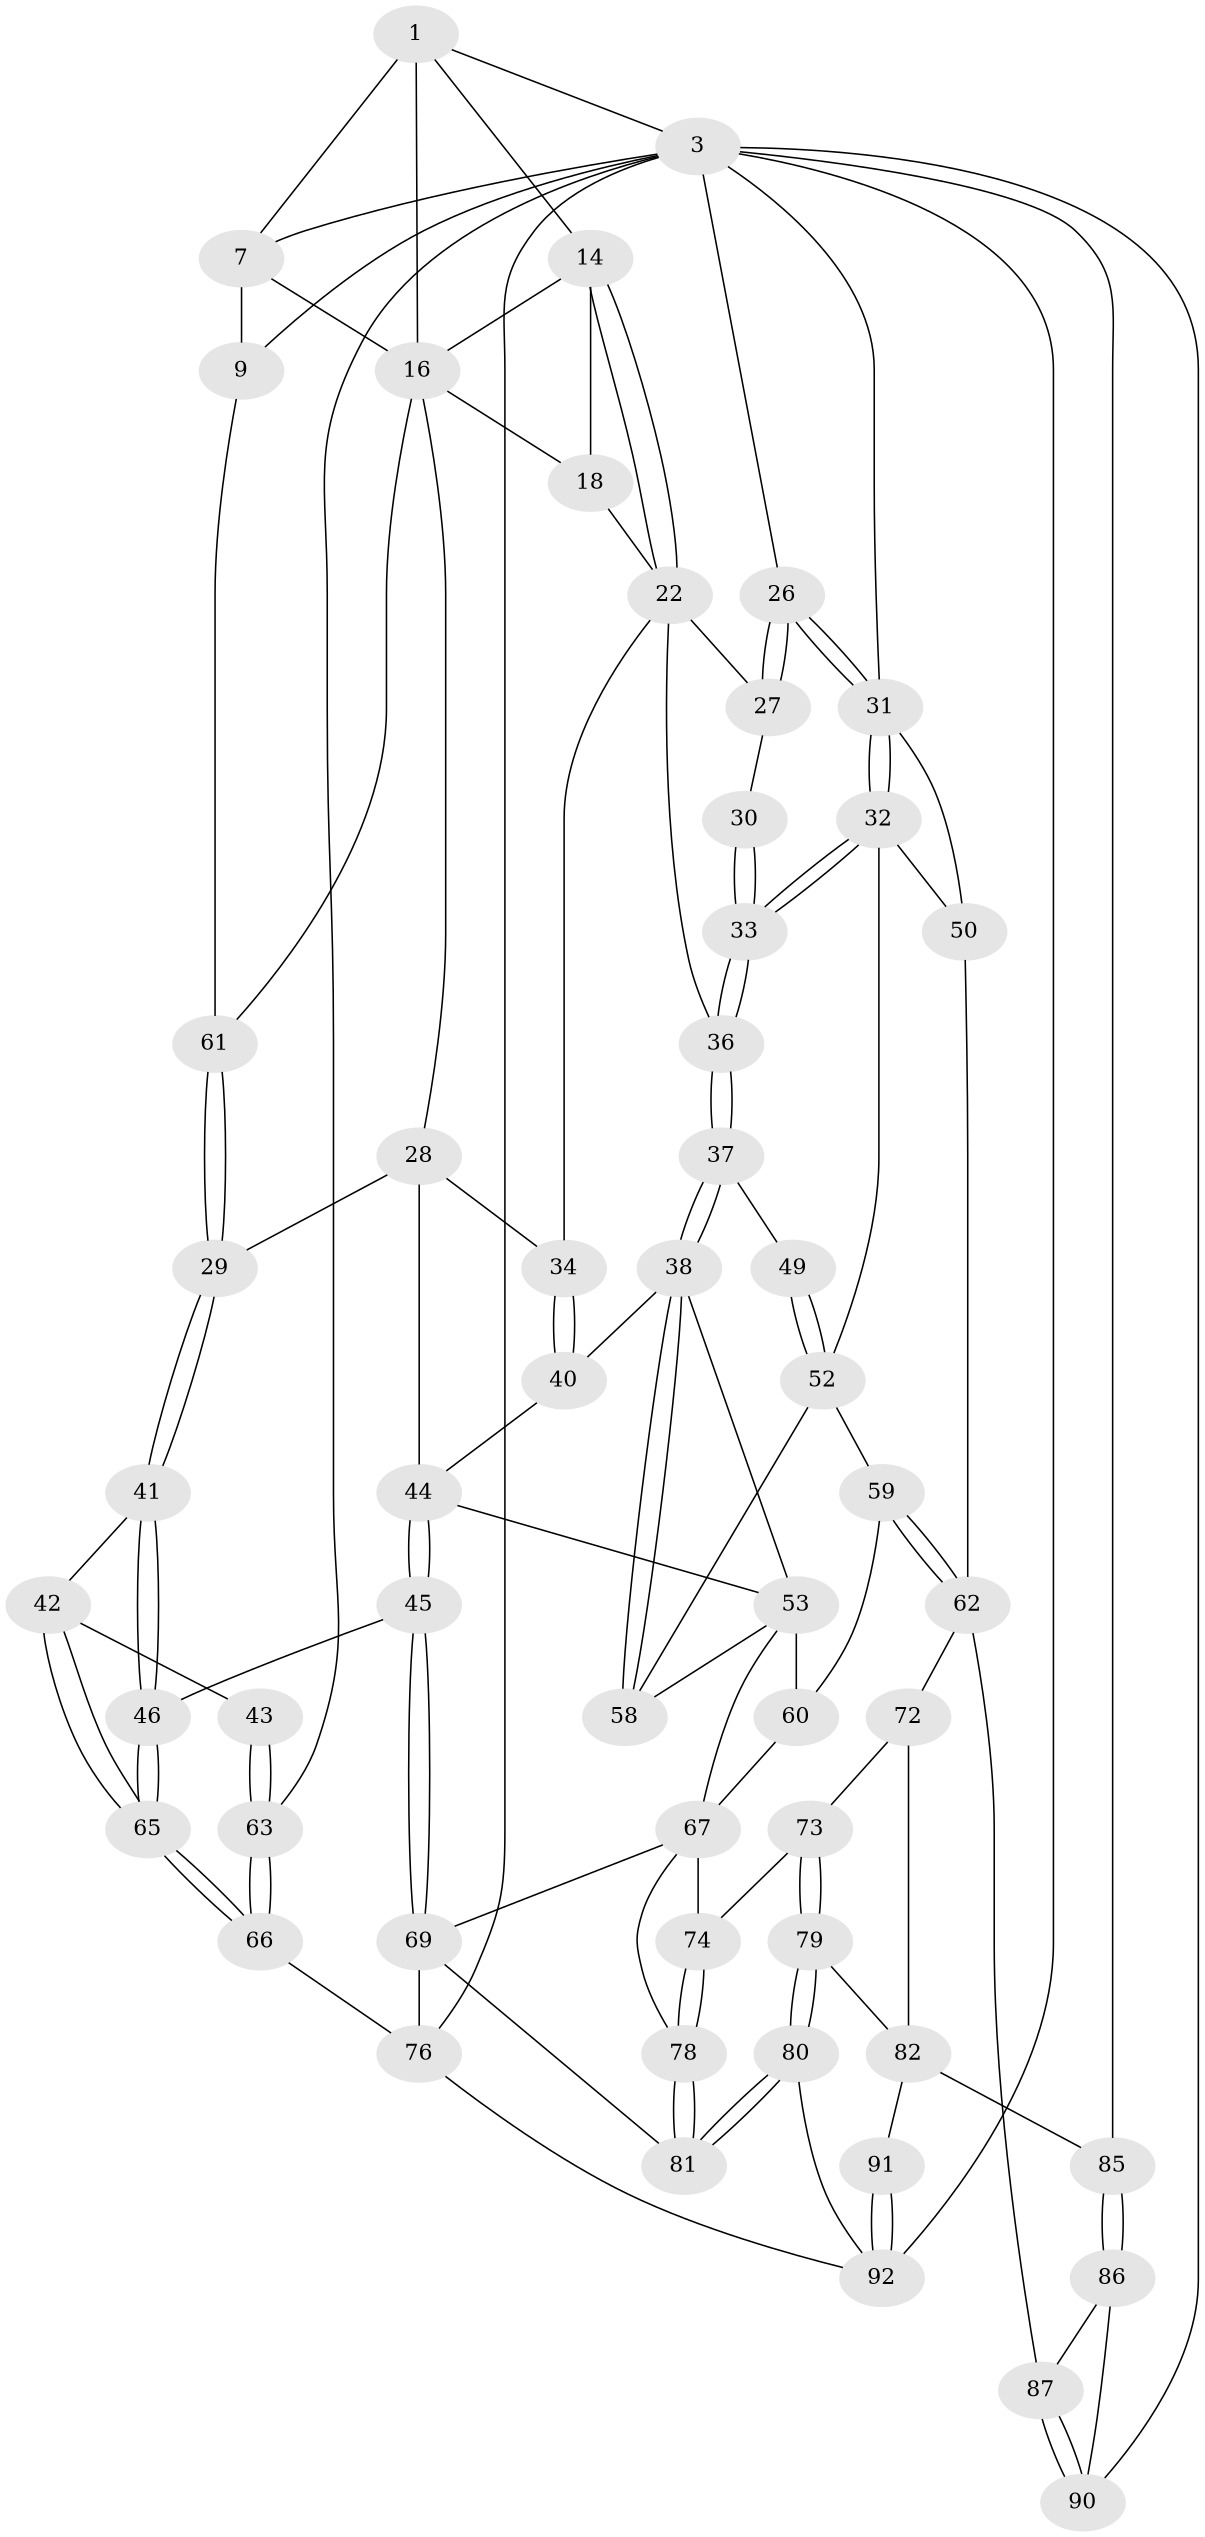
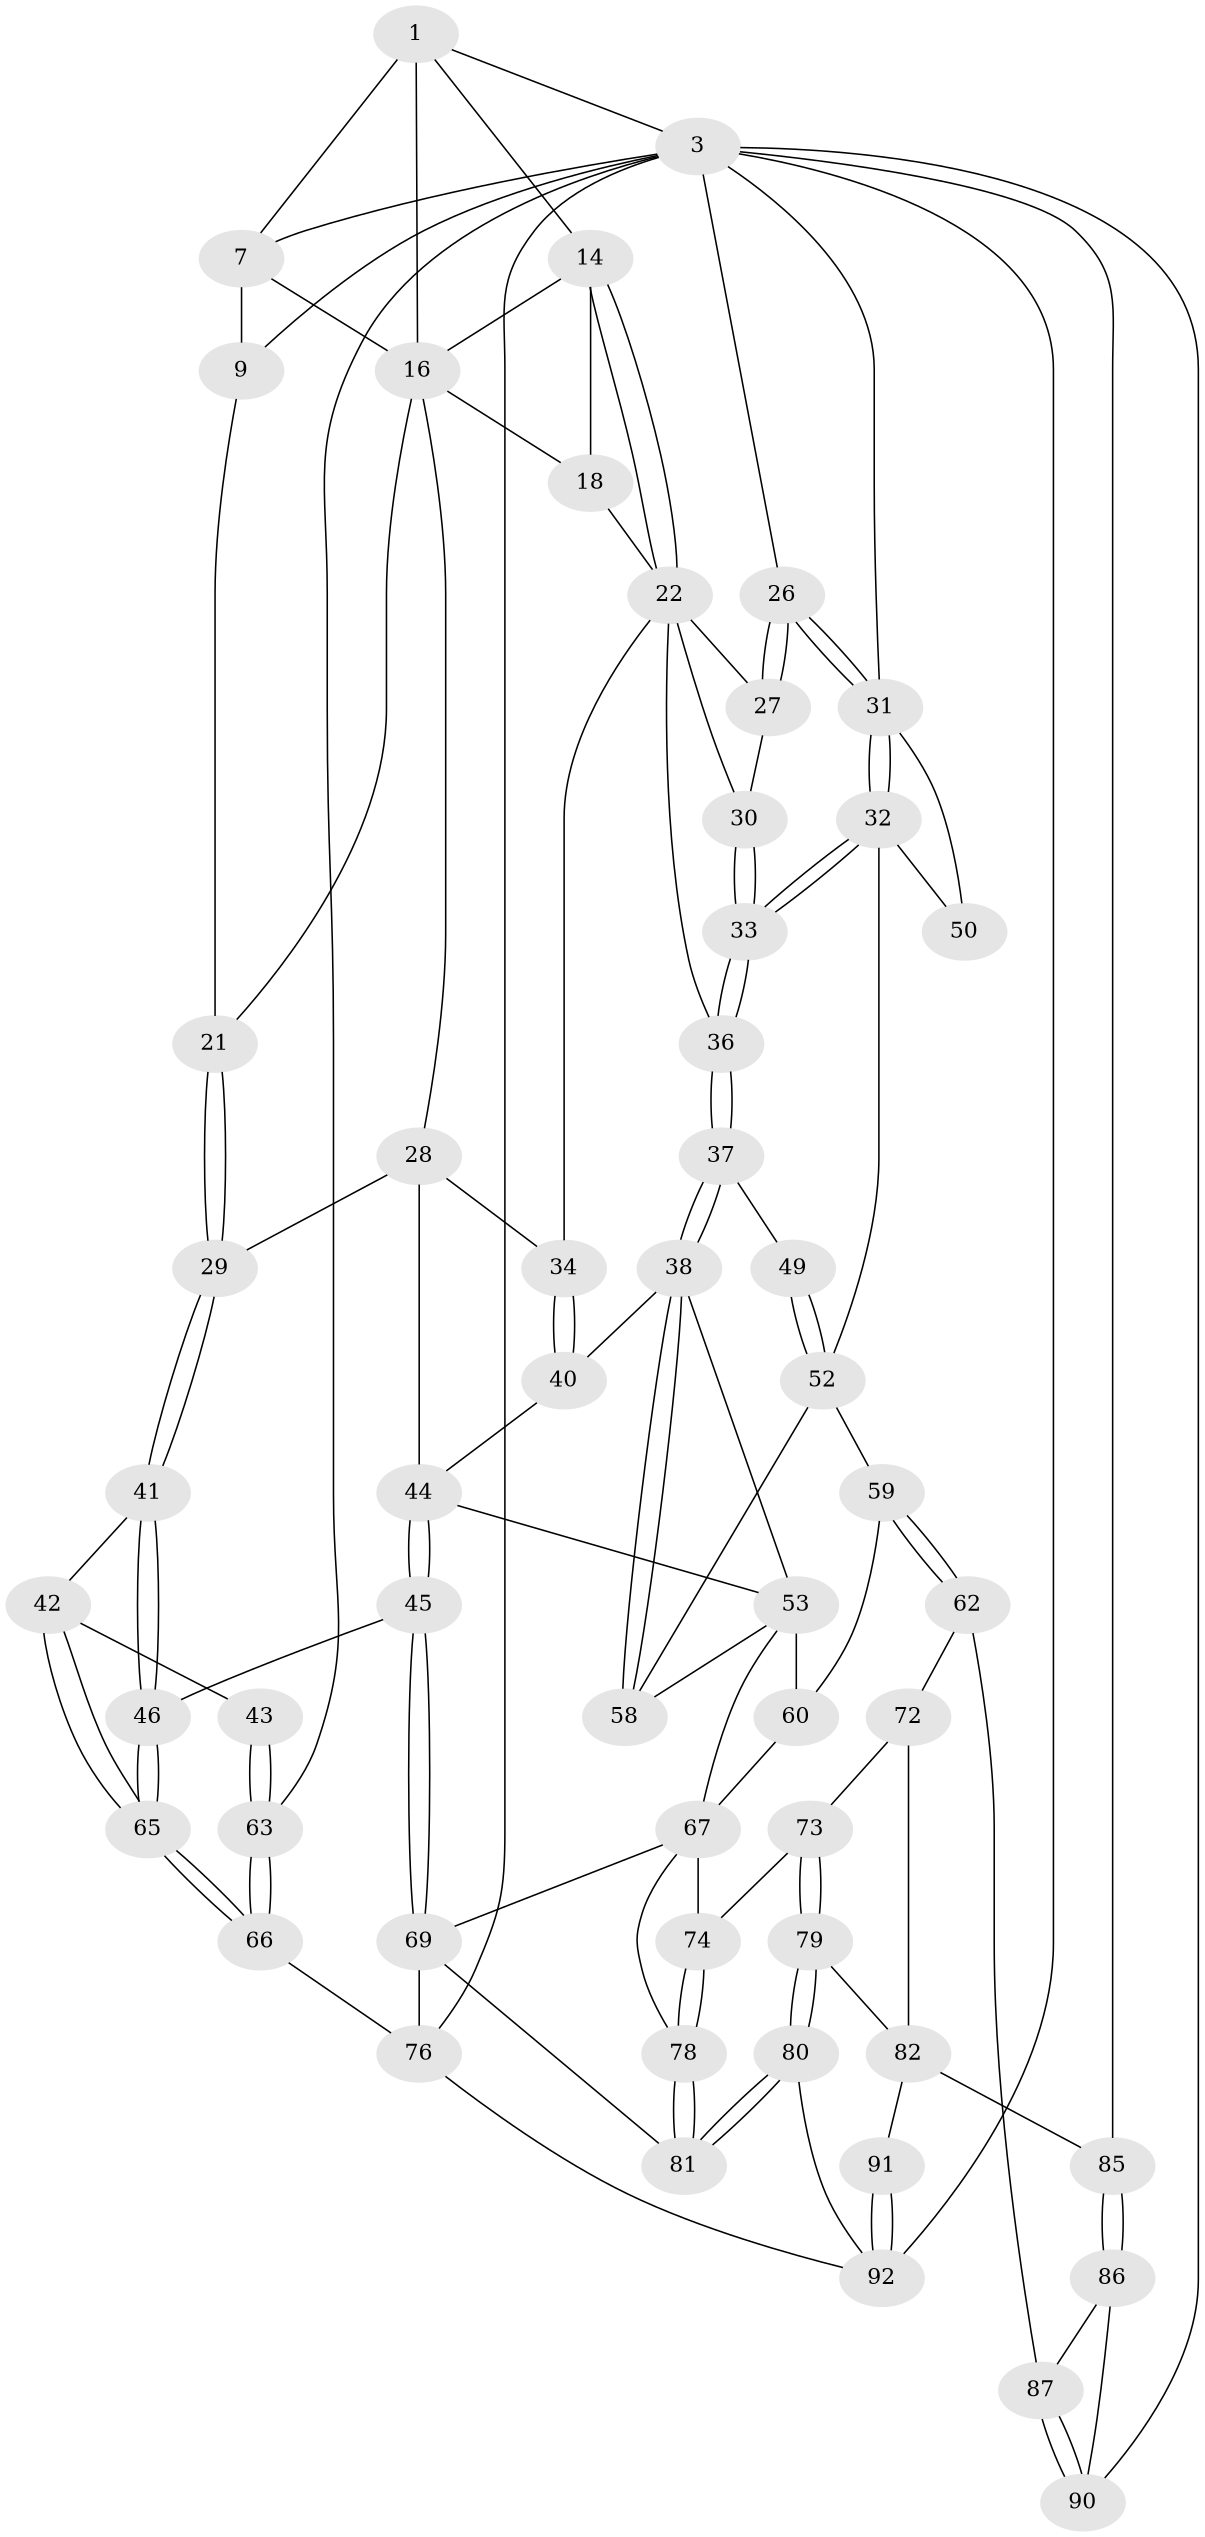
edge "22" -- "30": added
node "61": label "61" -> "21"
edge "50" -- "62": removed
